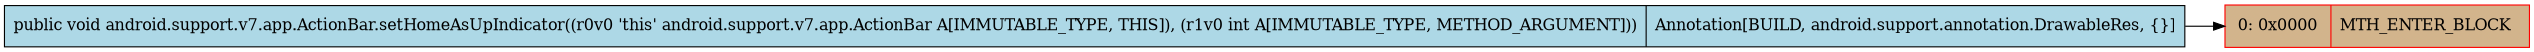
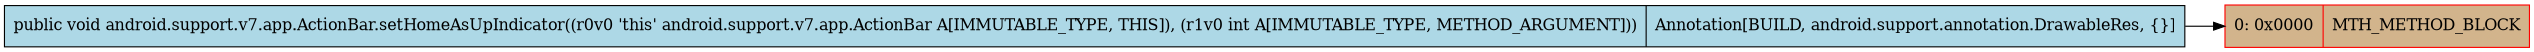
node "0: 0x0000": text "MTH_ENTER_BLOCK" -> "MTH_METHOD_BLOCK"
